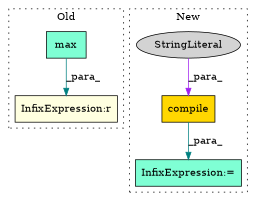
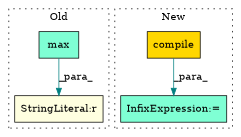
node "StringLiteral": removed
node "InfixExpression:r": label "InfixExpression:r" -> "StringLiteral:r"
